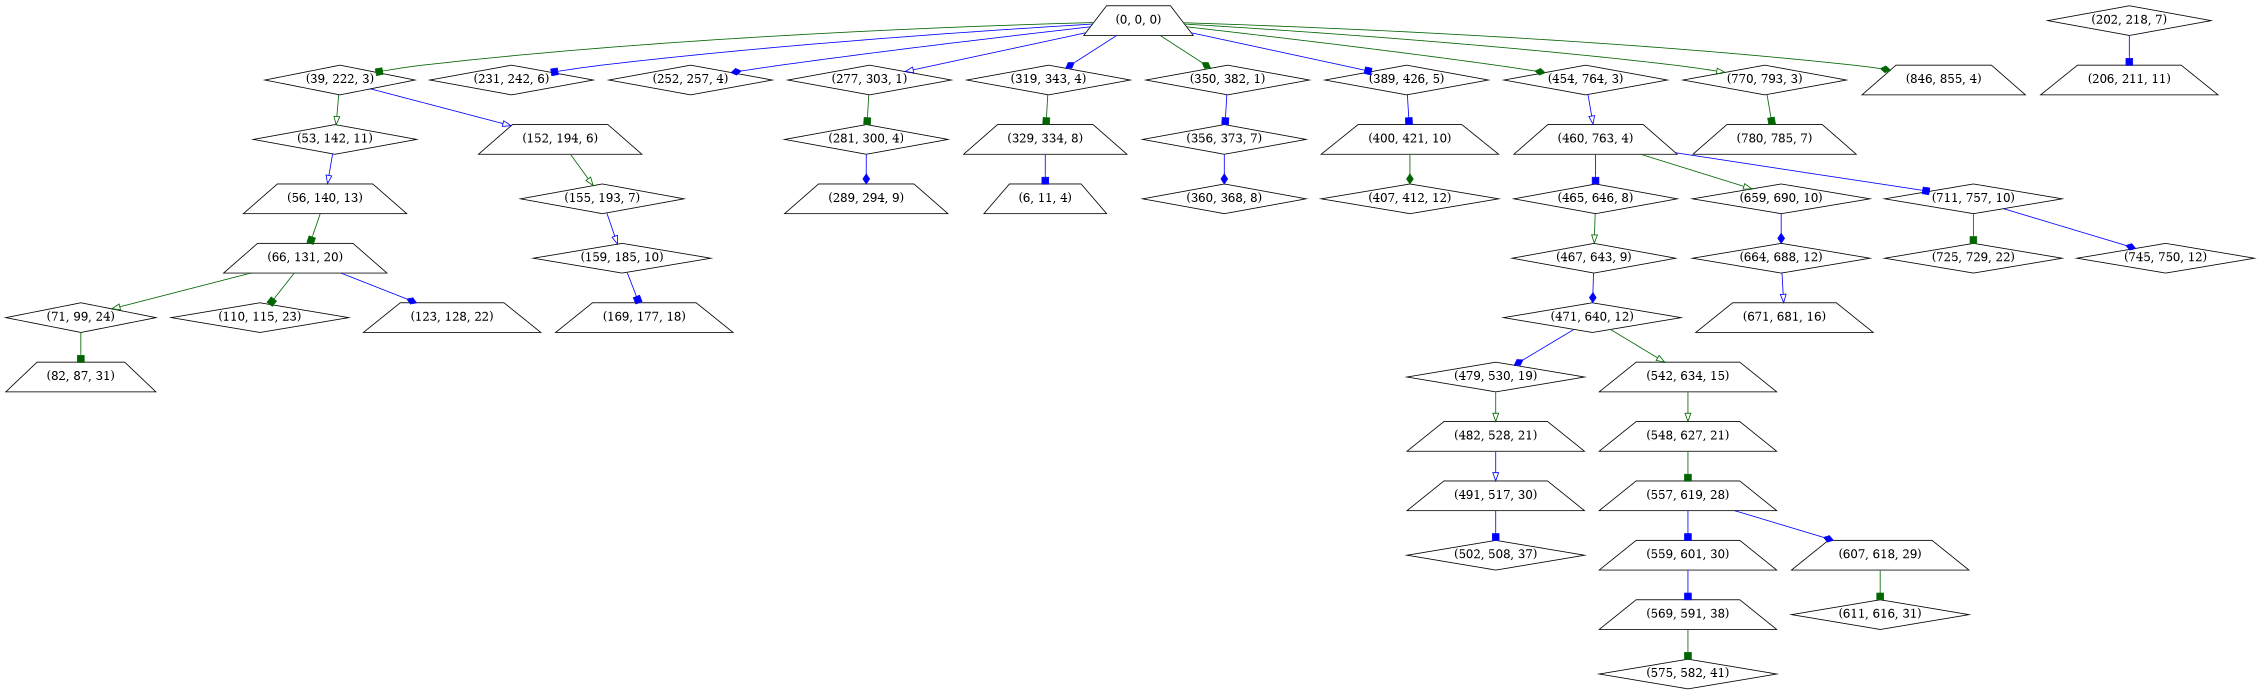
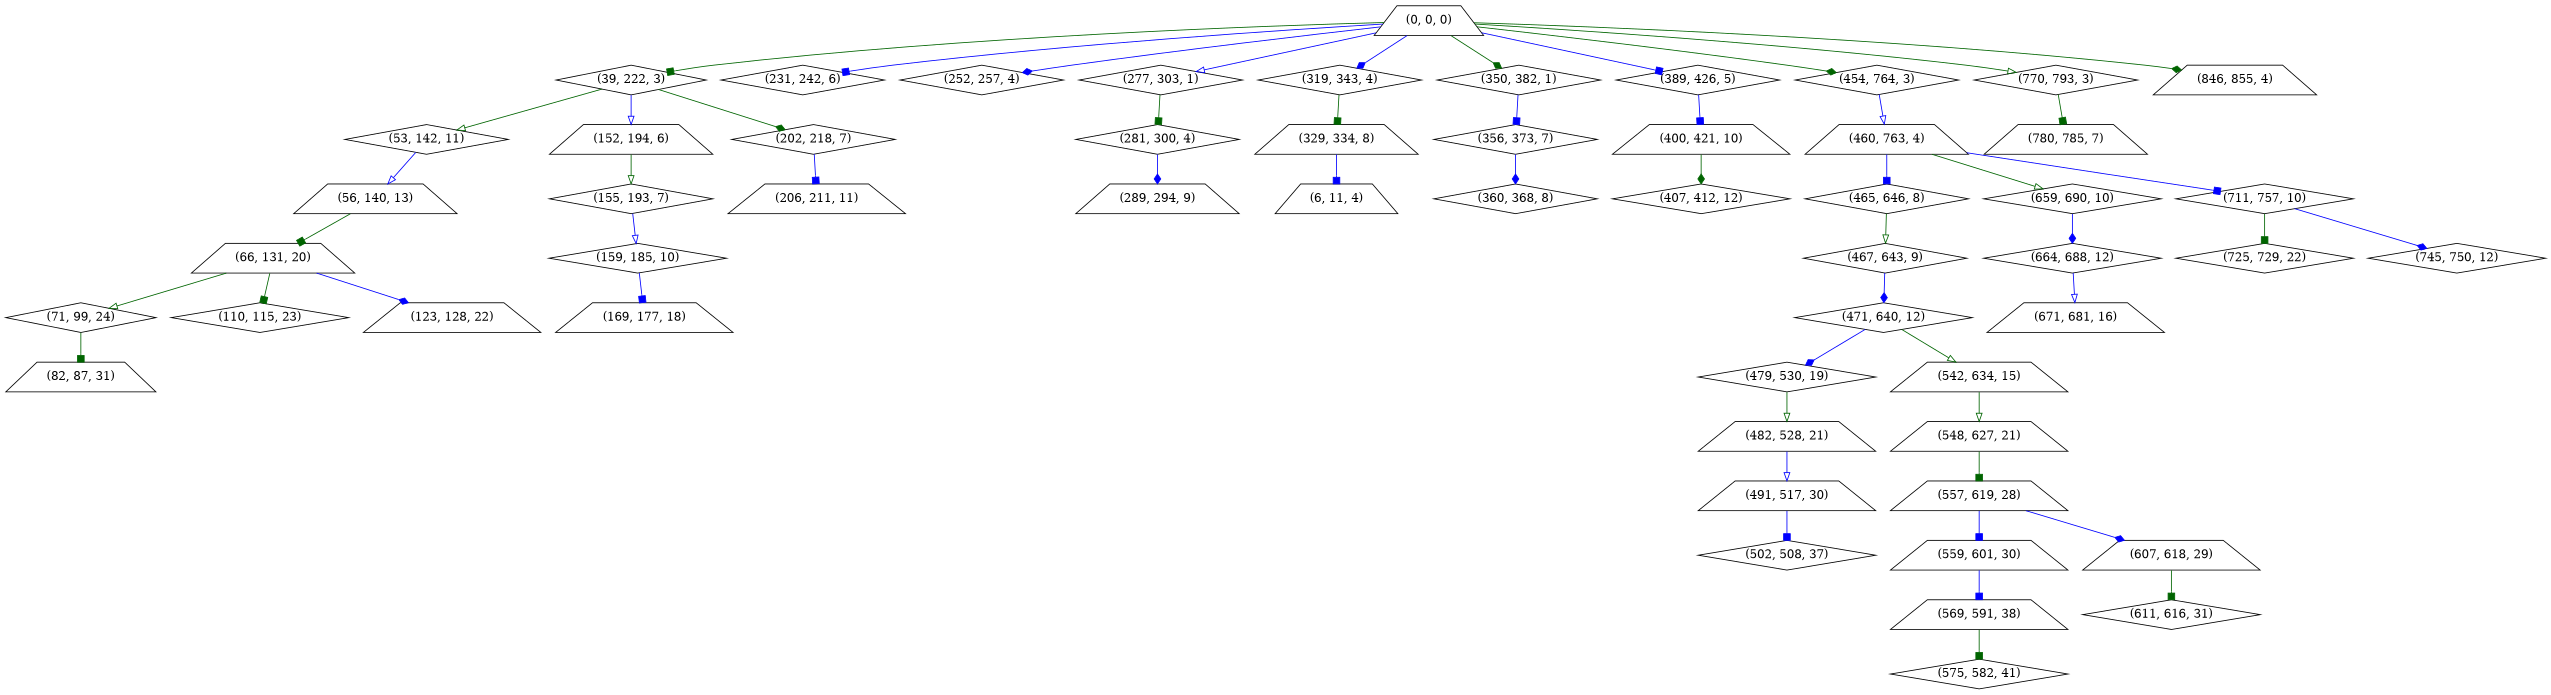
edge "(39, 222, 3)" -> "(202, 218, 7)": added
